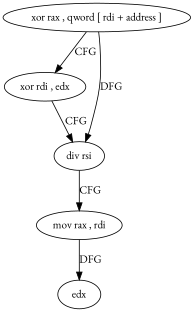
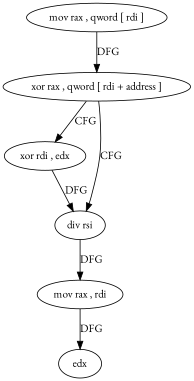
node "mov rax , qword [ rdi ]": added
edge "xor rax , qword [ rdi + address ]" -> "div rsi": label "DFG" -> "CFG"
edge "xor rdi , edx" -> "div rsi": label "CFG" -> "DFG"
edge "div rsi" -> "mov rax , rdi": label "CFG" -> "DFG"
